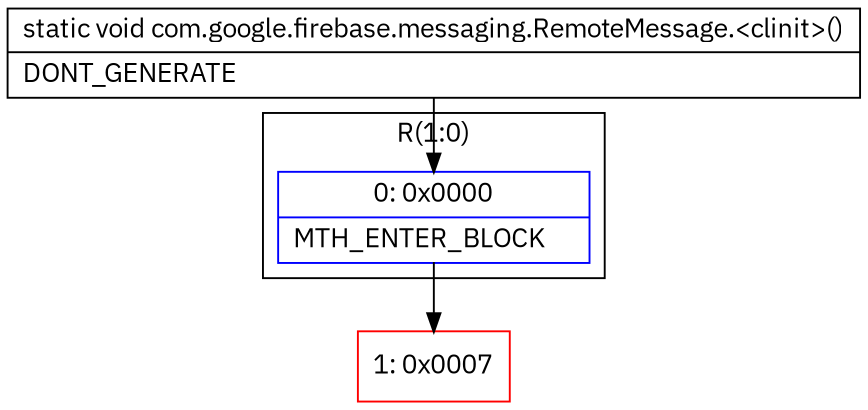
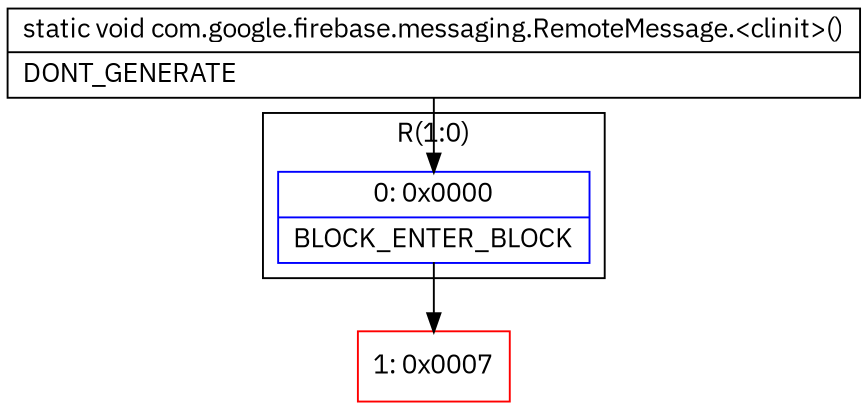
node "0: 0x0000": text "MTH_ENTER_BLOCK" -> "BLOCK_ENTER_BLOCK"
